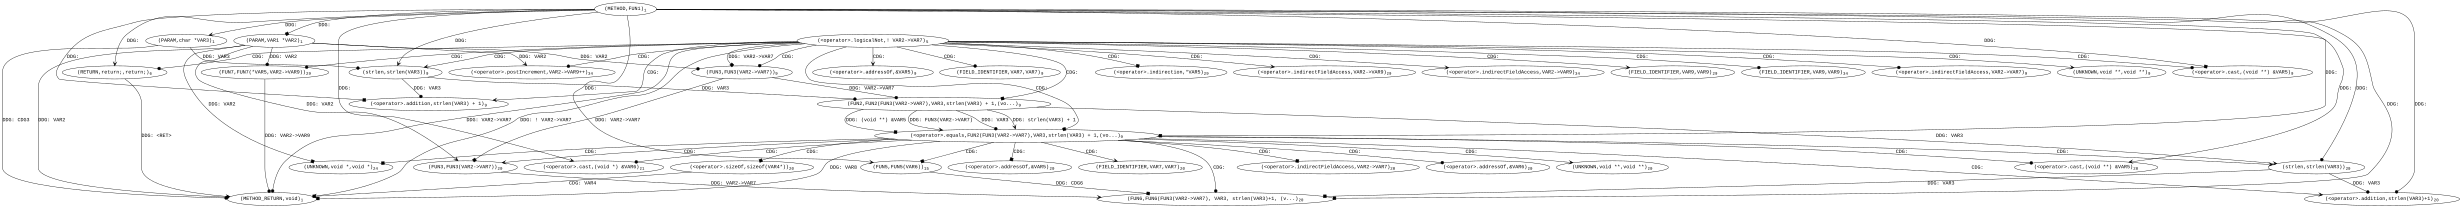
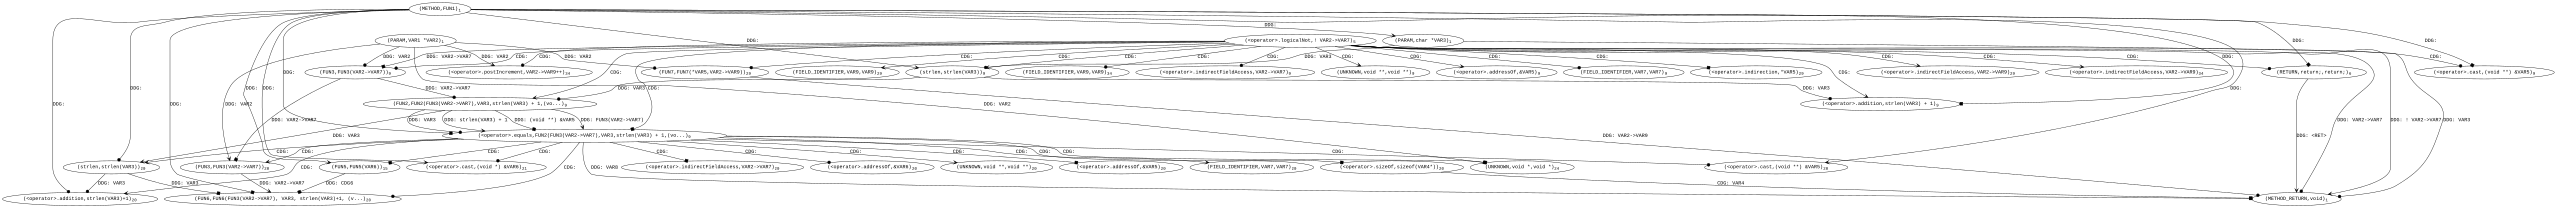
edge "(METHOD,FUN1)" -> "(PARAM,VAR1 *VAR2)": removed, label "DDG:"
edge "(METHOD,FUN1)" -> "(RETURN,return;,return;)": arrowhead vee -> box
edge "(<operator>.logicalNot,! VAR2->VAR7)" -> "(FUN2,FUN2(FUN3(VAR2->VAR7),VAR3,strlen(VAR3) + 1,(vo...)": arrowhead box -> vee
edge "(PARAM,VAR1 *VAR2)" -> "(METHOD_RETURN,void)": removed, label "DDG: VAR2"
edge "(PARAM,char *VAR3)" -> "(METHOD_RETURN,void)": label "DDG: CDG3" -> "DDG: VAR3"
